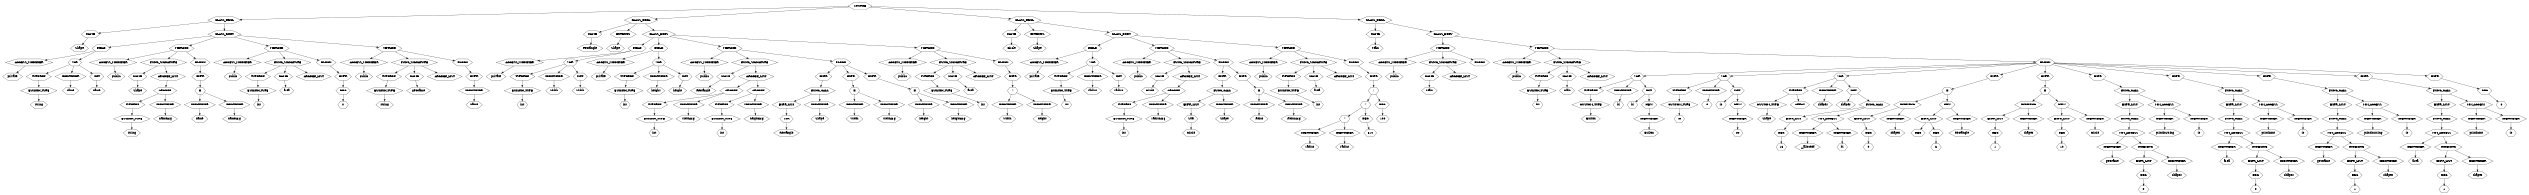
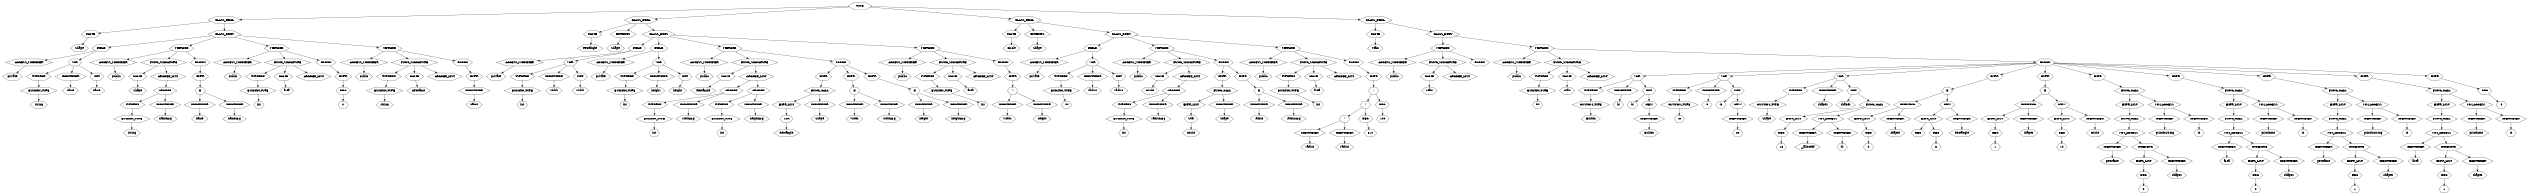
node "SOURCE": label "SOURCE" -> "TYPE"
node "ARRAY": removed
